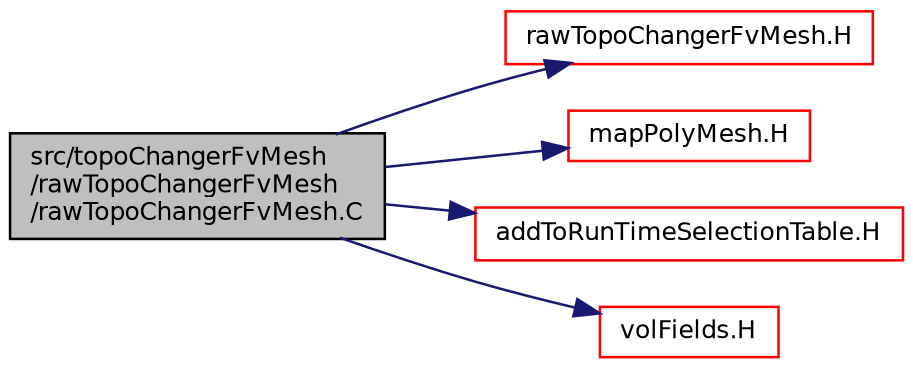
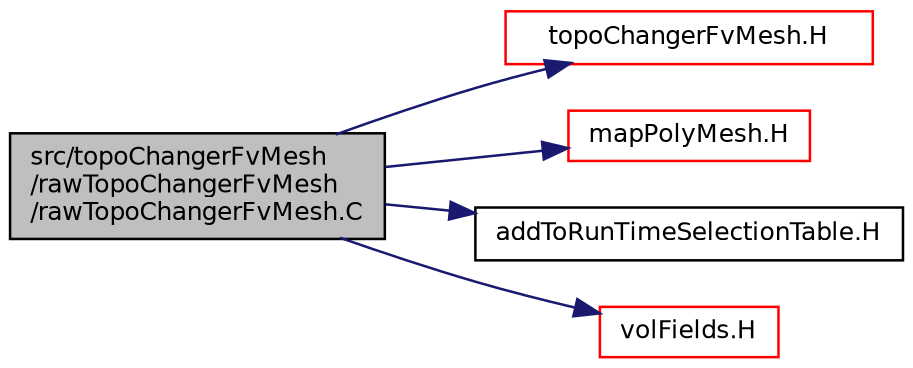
node "rawTopoChangerFvMesh.H": label "rawTopoChangerFvMesh.H" -> "topoChangerFvMesh.H"
node "addToRunTimeSelectionTable.H": color red -> black
